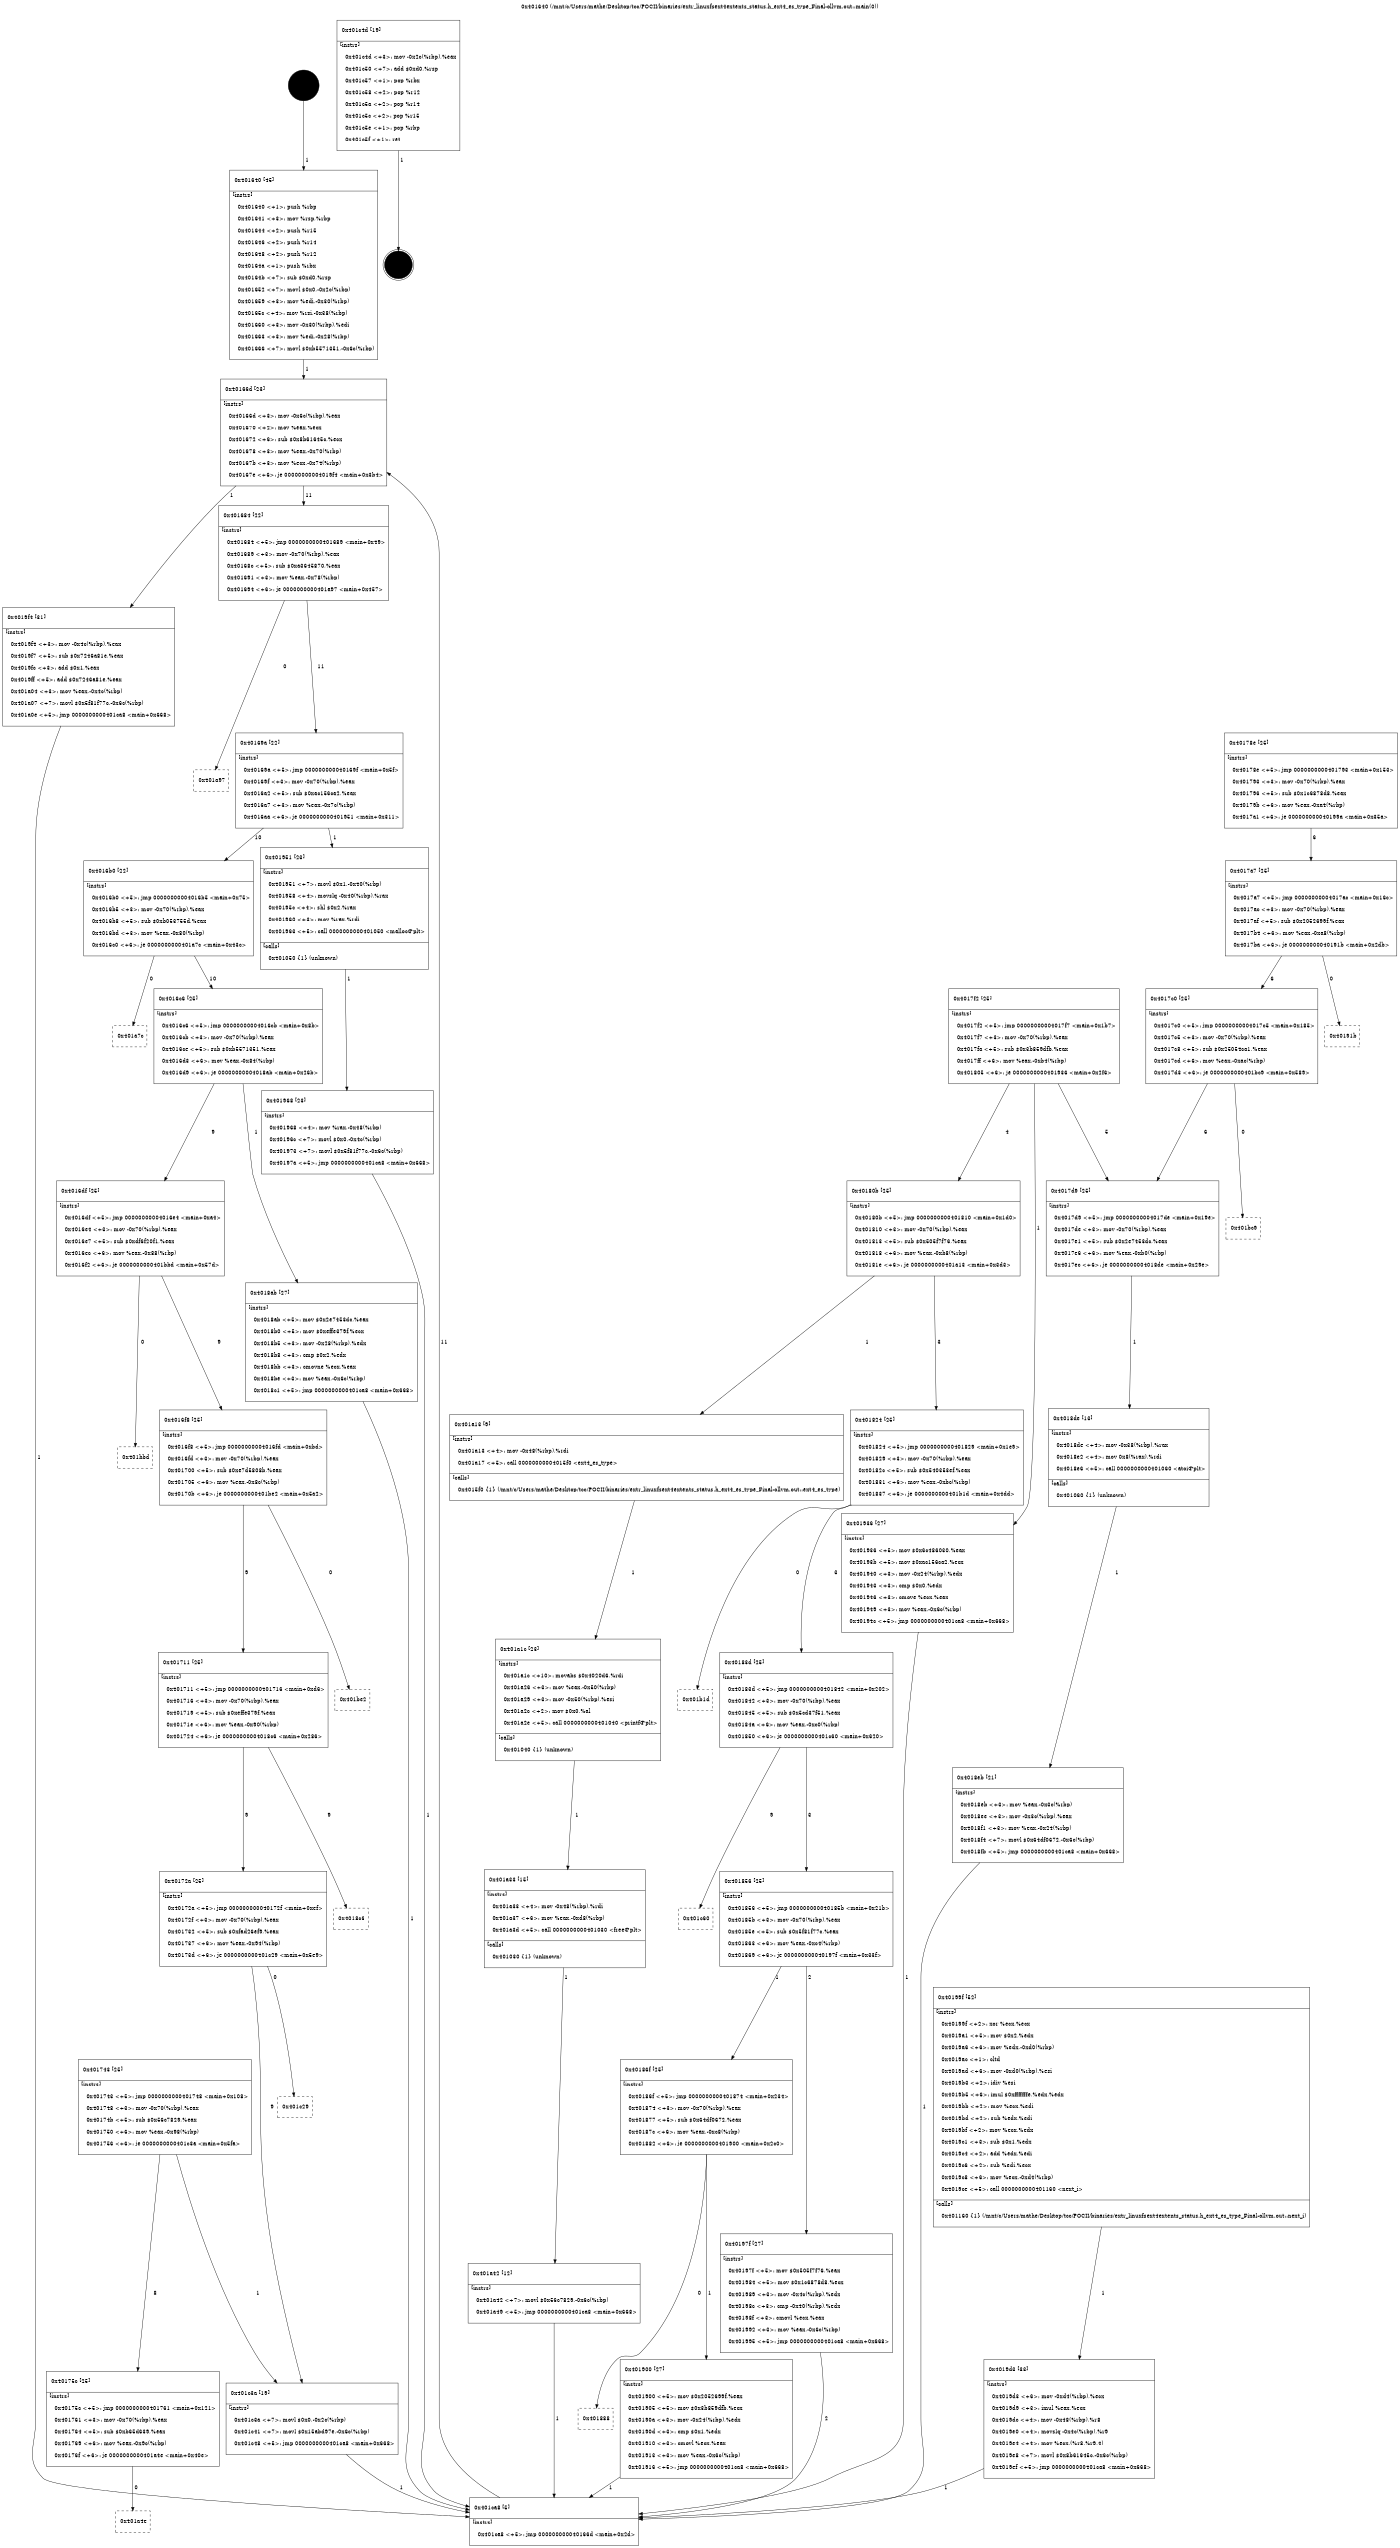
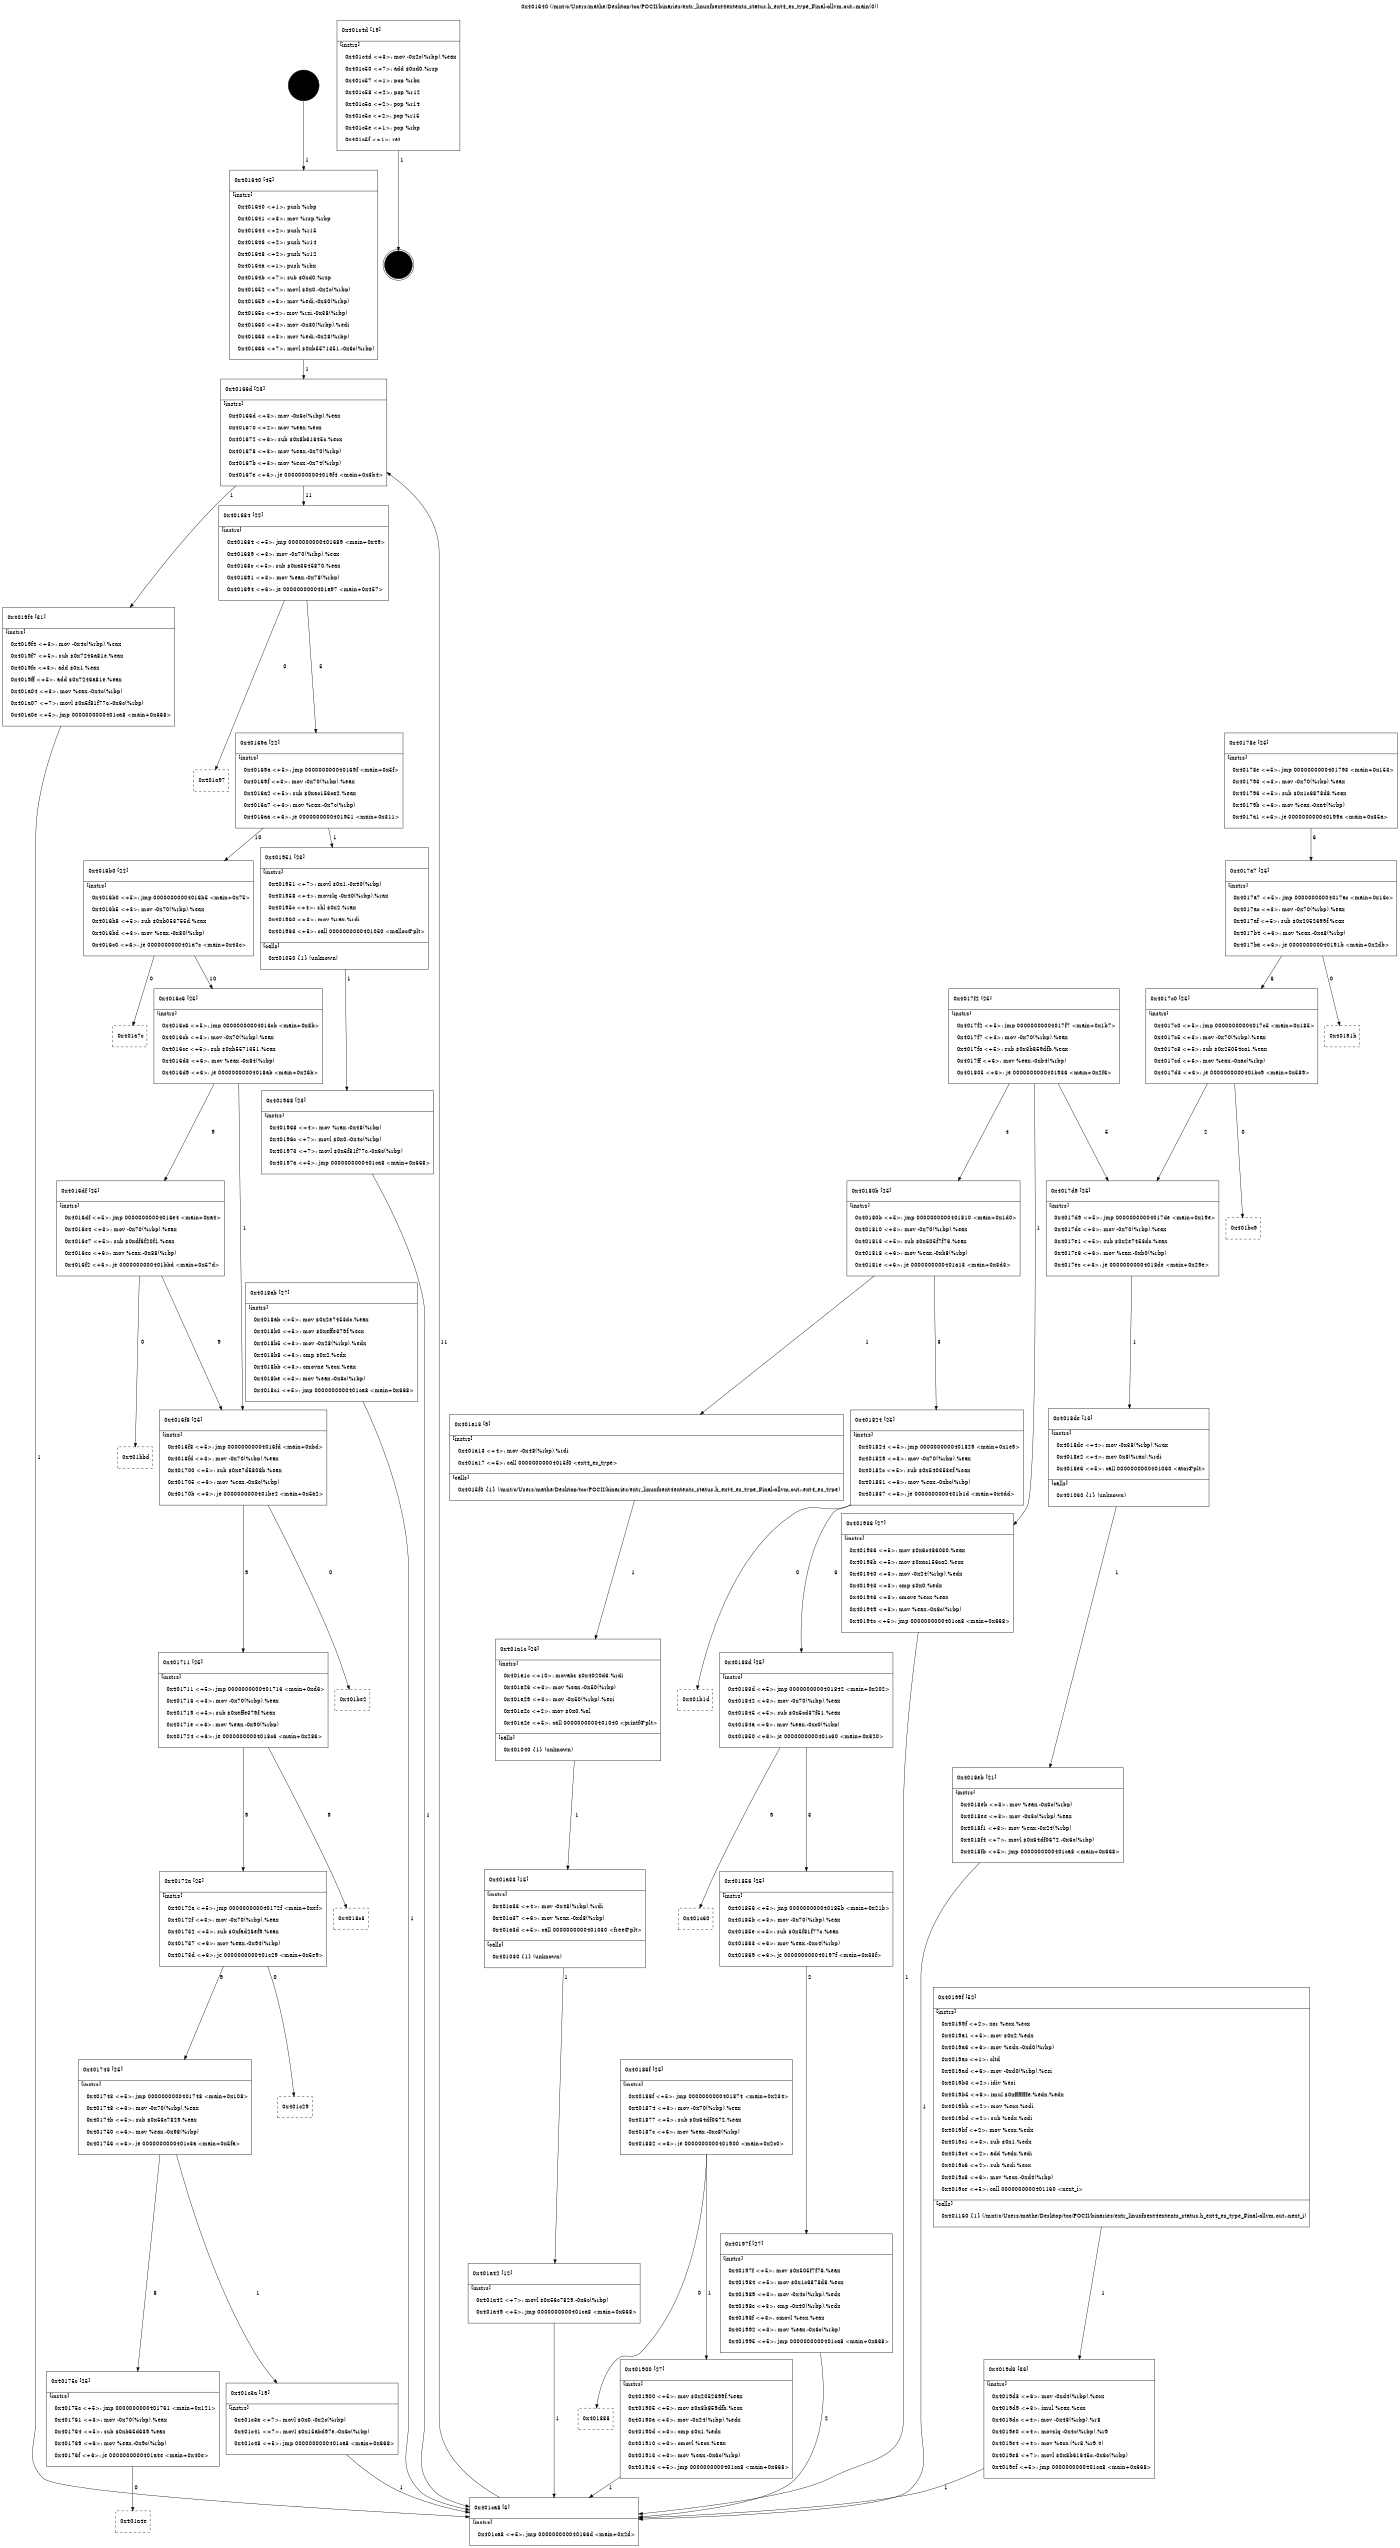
edge "0x401684 [22]" -> "0x40169a [22]": label " 11" -> " 5"
edge "0x4017c0 [25]" -> "0x4017d9 [25]": label " 6" -> " 2"
edge "0x4016c6 [25]" -> "0x4018ab [27]": now "0x4016c6 [25]" -> "0x4016f8 [25]"
edge "0x401856 [25]" -> "0x40186f [25]": removed, label "1"
edge "0x40172a [25]" -> "0x401c3a [19]": now "0x40172a [25]" -> "0x401743 [25]"
